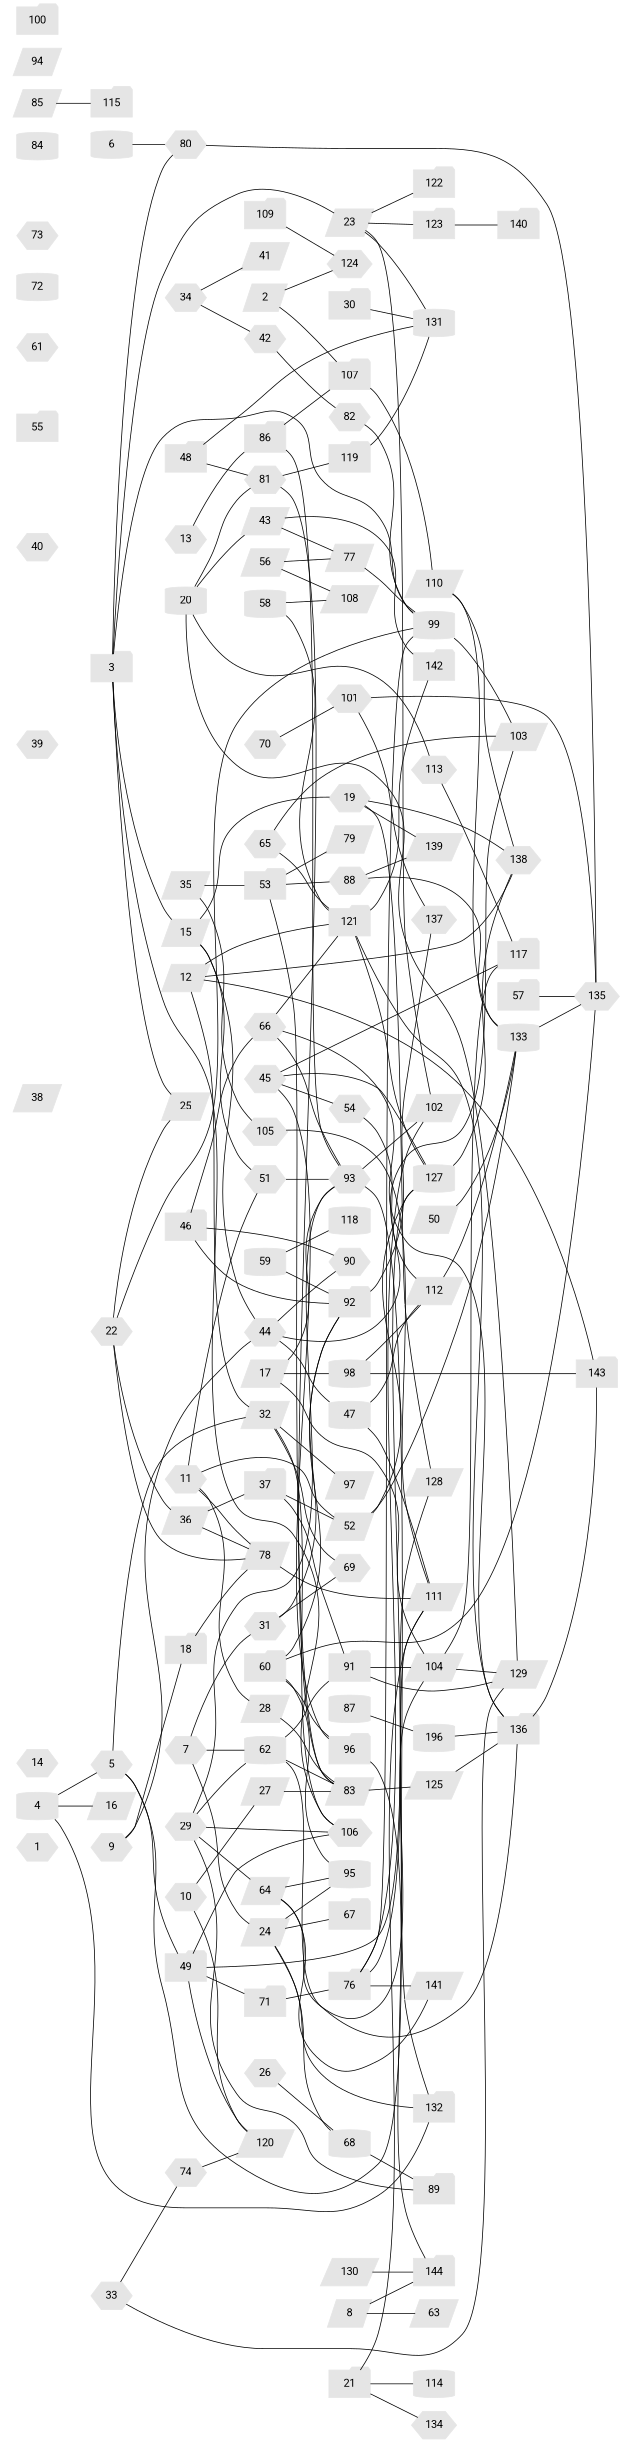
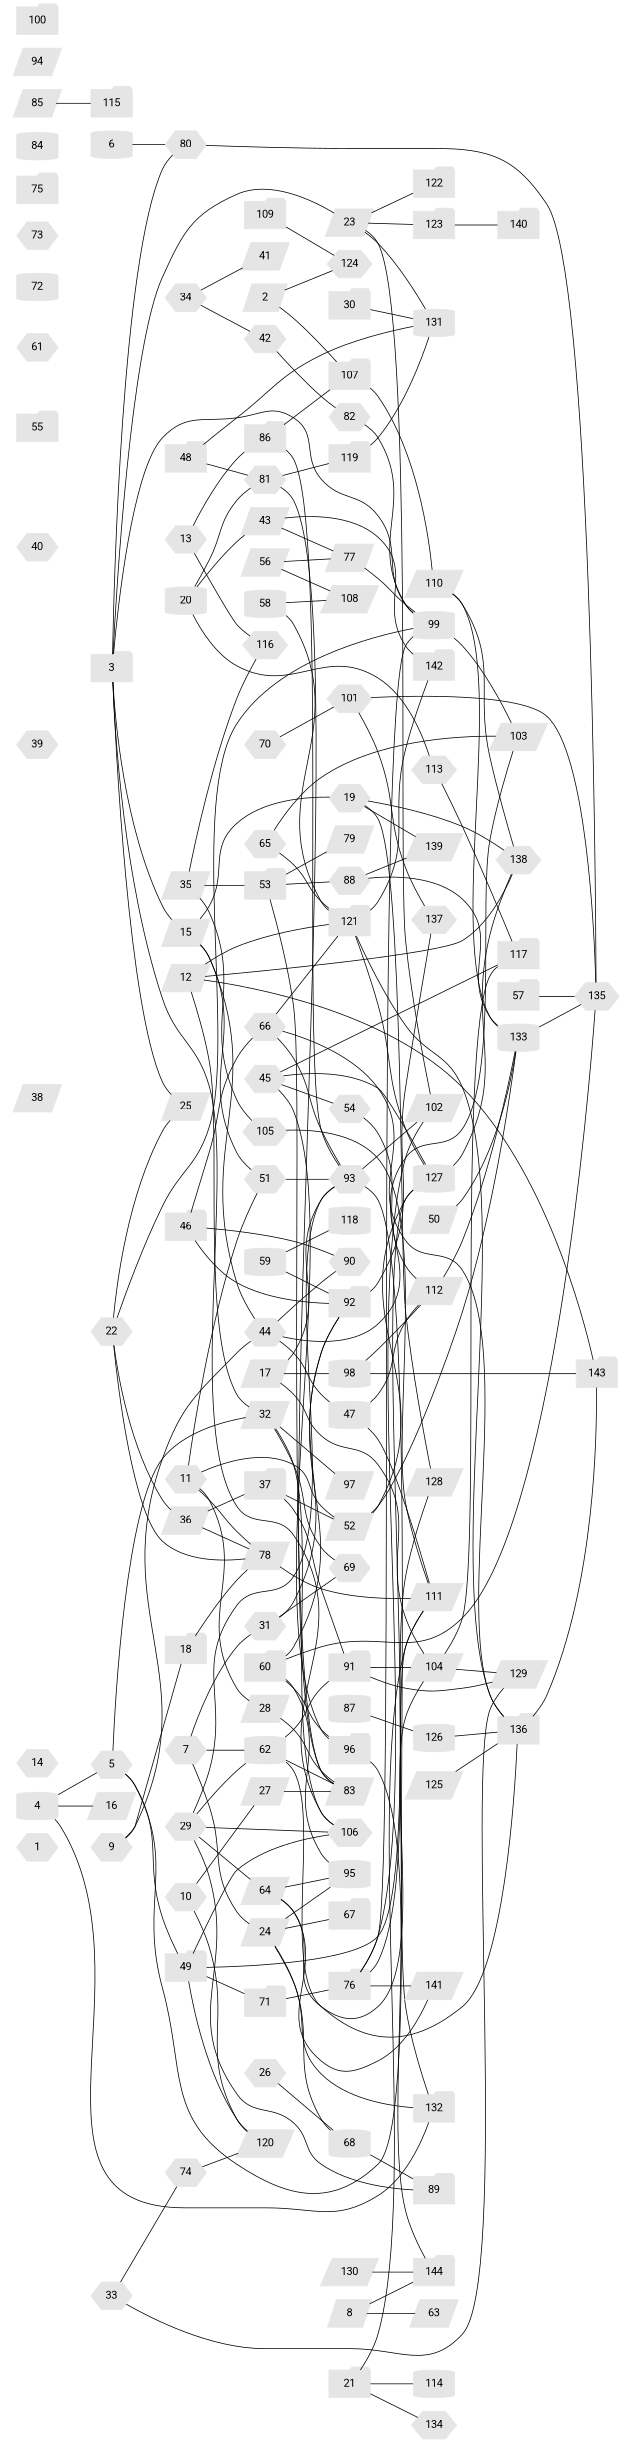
node "75": added
node "116": added
edge "20" -- "129": removed
node "196": label "196" -> "126"
edge "125" -- "83": removed
